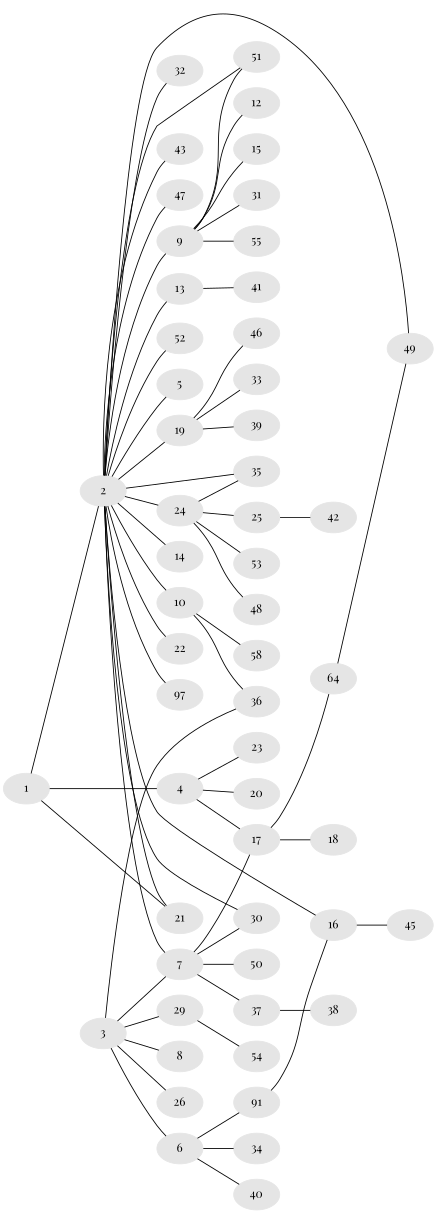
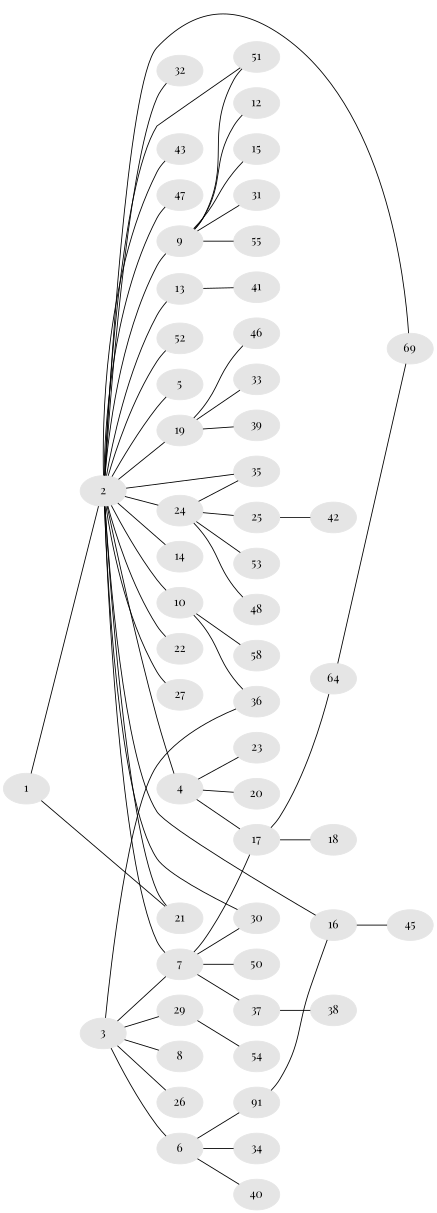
node "49": label "49" -> "69"
node "97": label "97" -> "27"
edge "1" -- "4": now "2" -- "4"
